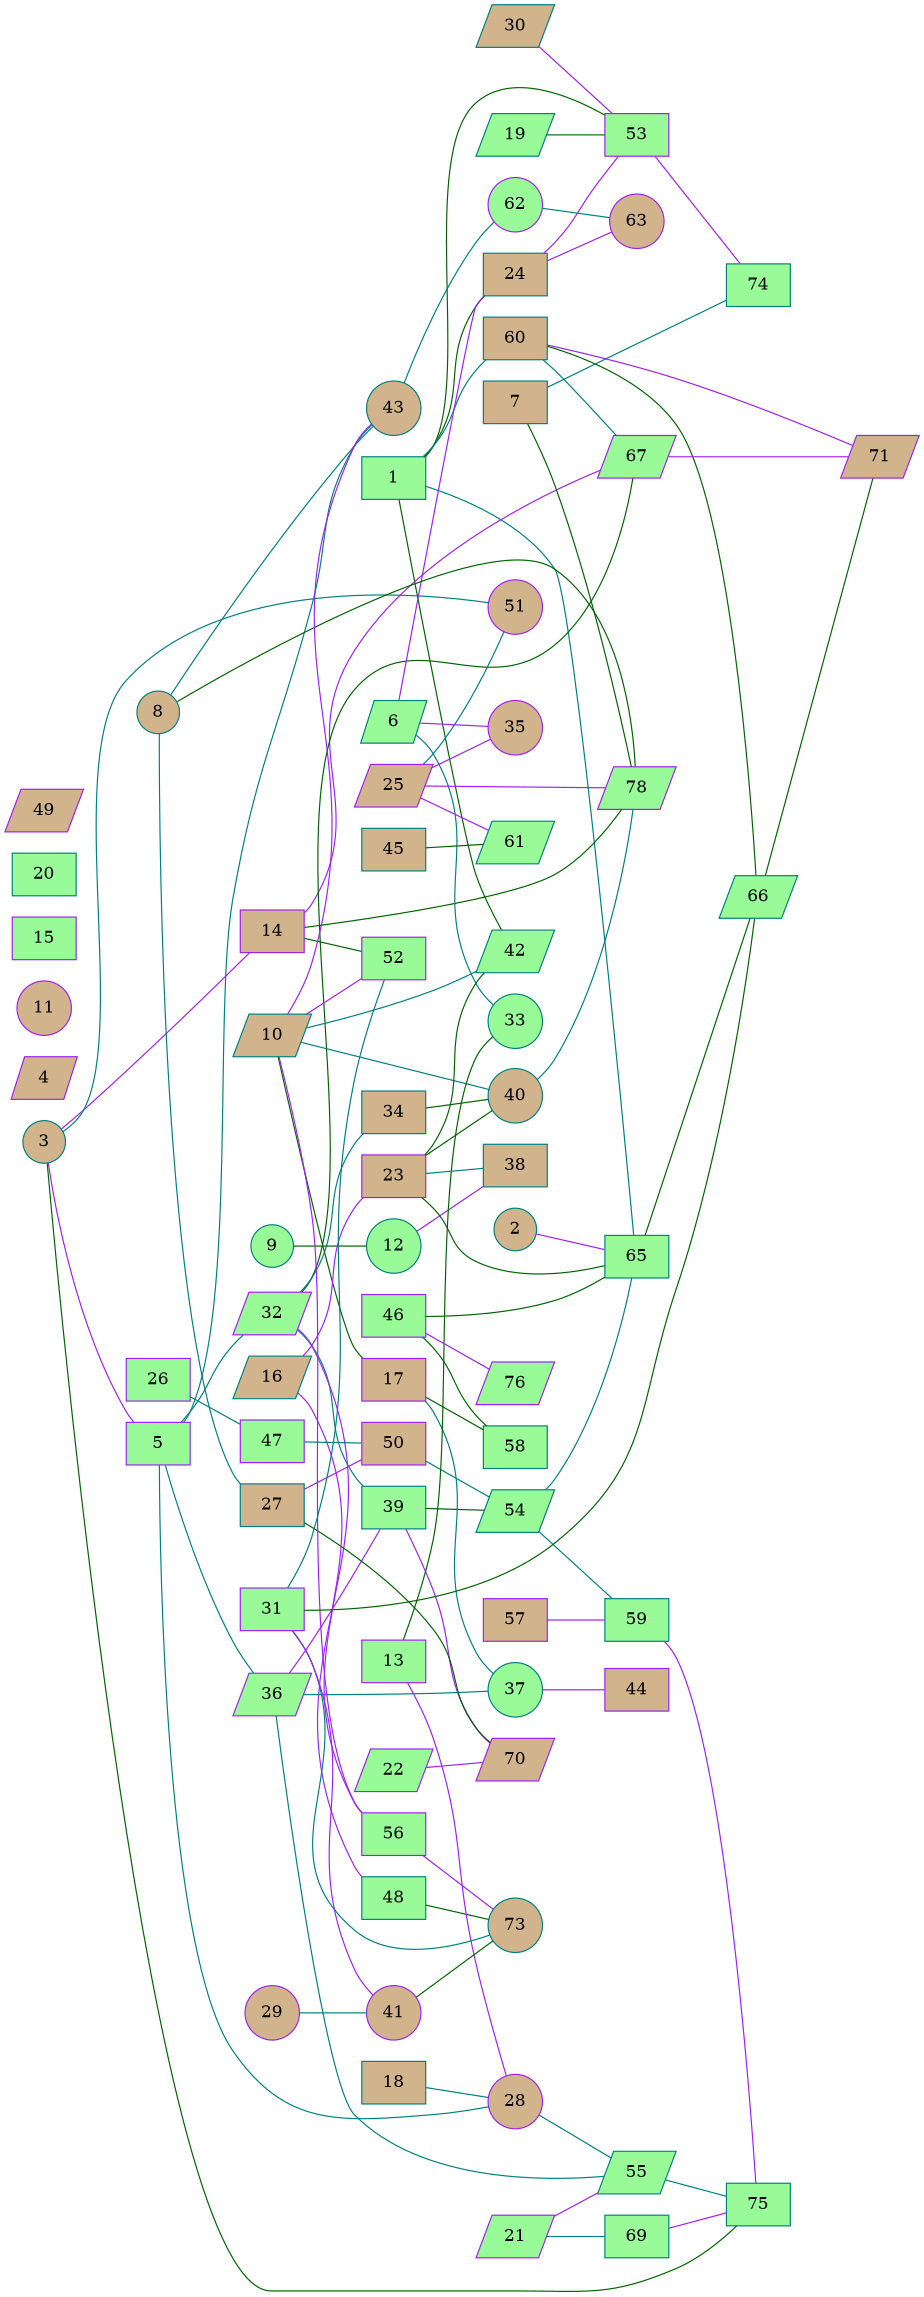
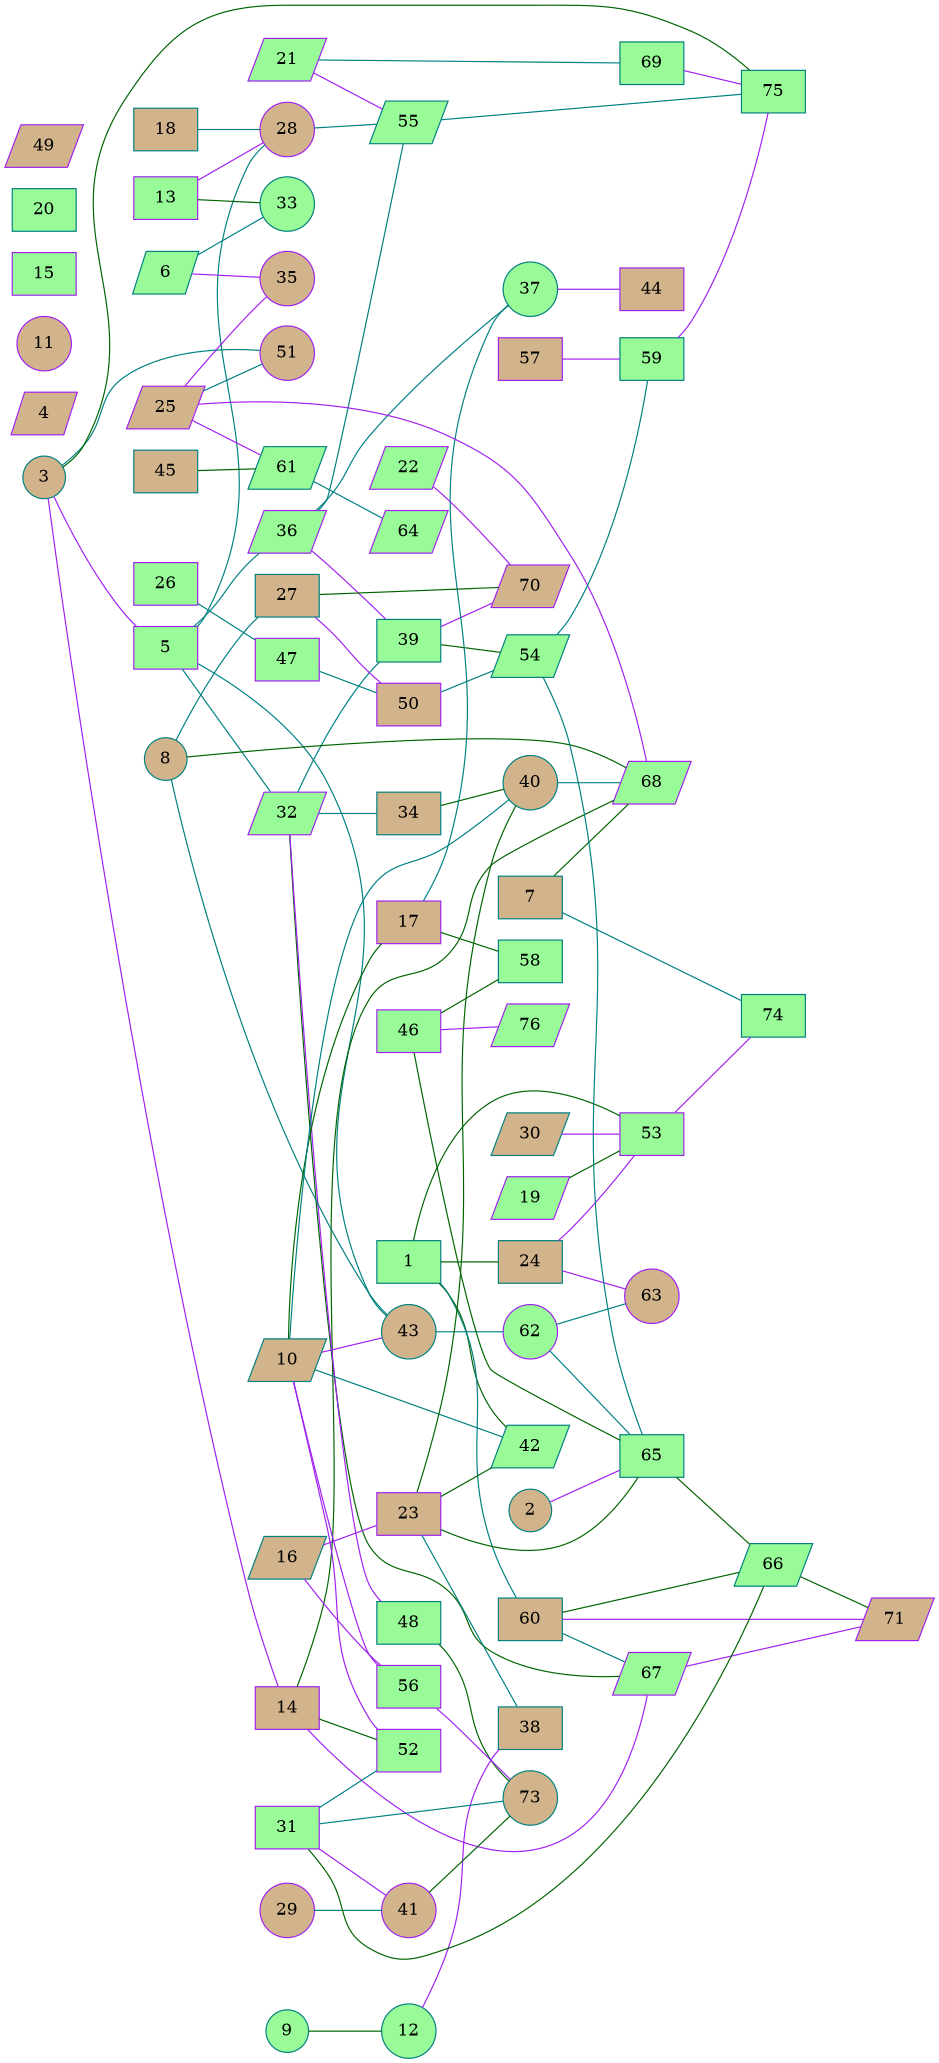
node "19": color teal -> purple
edge "24" -- "6": removed
node "64": added
node "78": label "78" -> "68"
edge "1" -- "65": now "62" -- "65"
